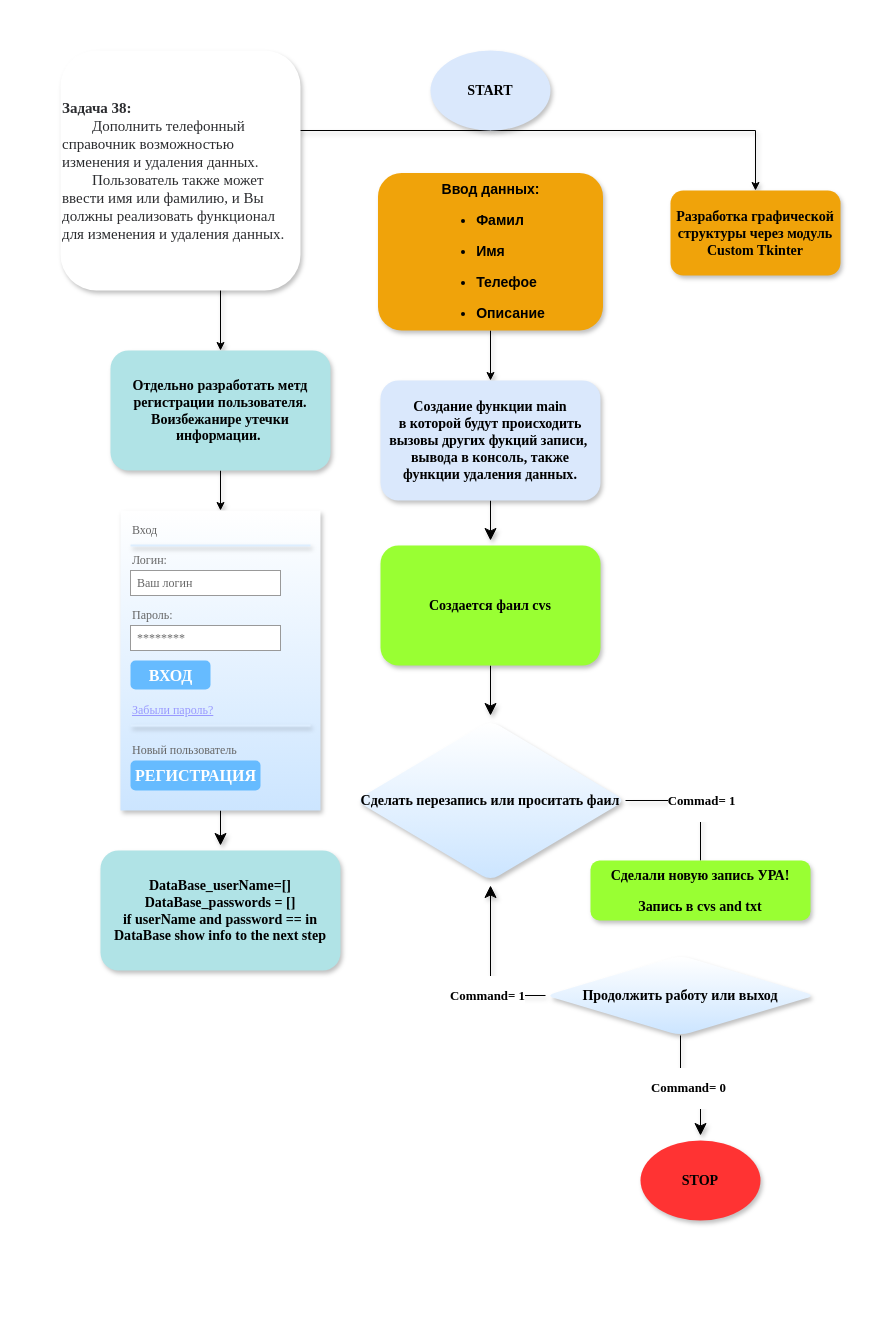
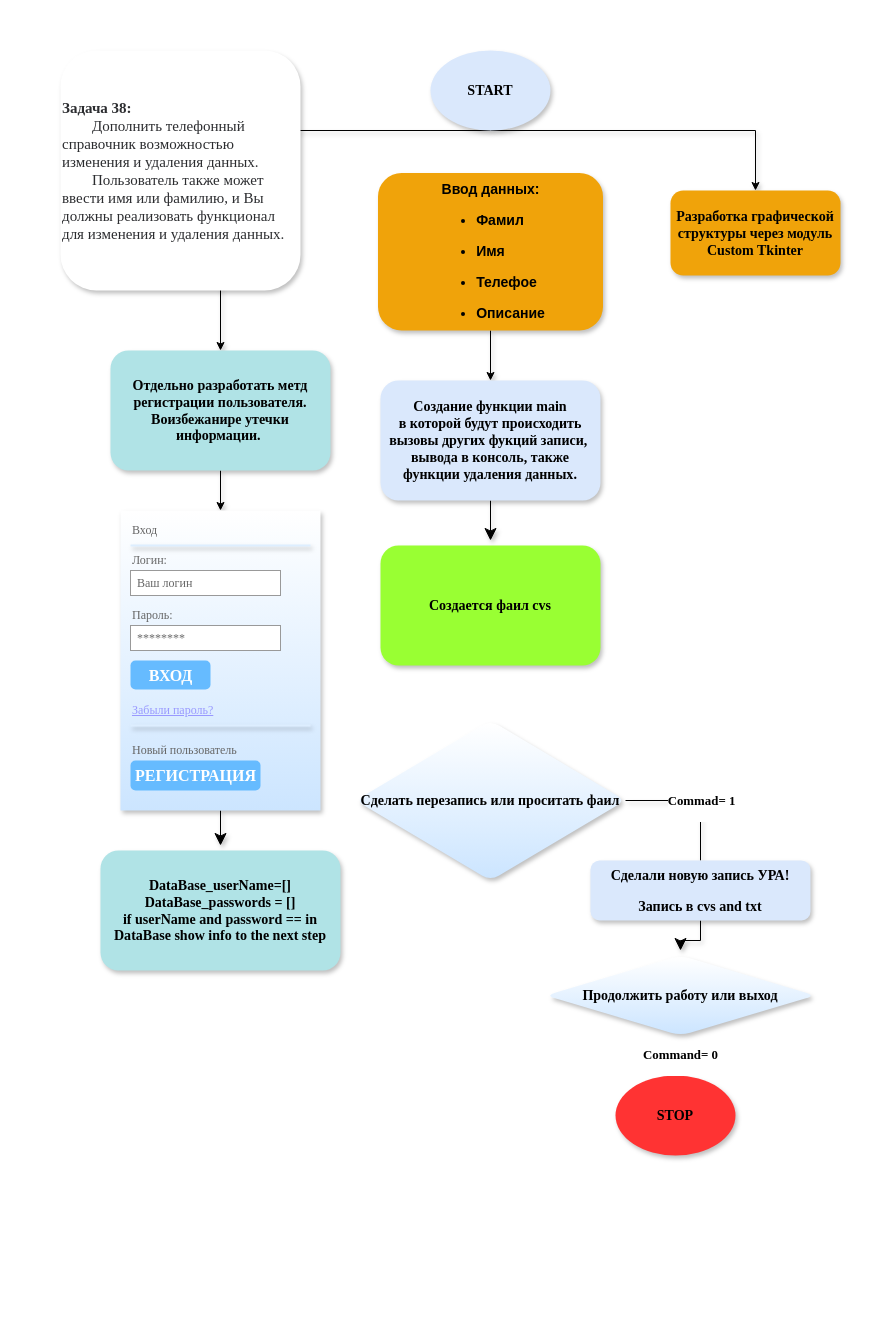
edge "Создается фаил cvs" -> "Cделать перезапись или проситать фаил": removed
node "Сделали новую запись УРА!Запись в cvs and txt": fillcolor #99ff33 -> #dae8fc
edge "Продолжить работу или выход" -> "Cделать перезапись или проситать фаил": removed, label "Command= 1"
edge "Сделали новую запись УРА!Запись в cvs and txt" -> "Продолжить работу или выход": added
node "STOP": moved (701, 1181) -> (676, 1116)
